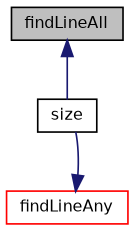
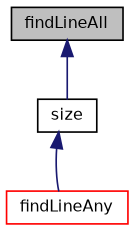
edge "size" -> "findLineAny": reversed
